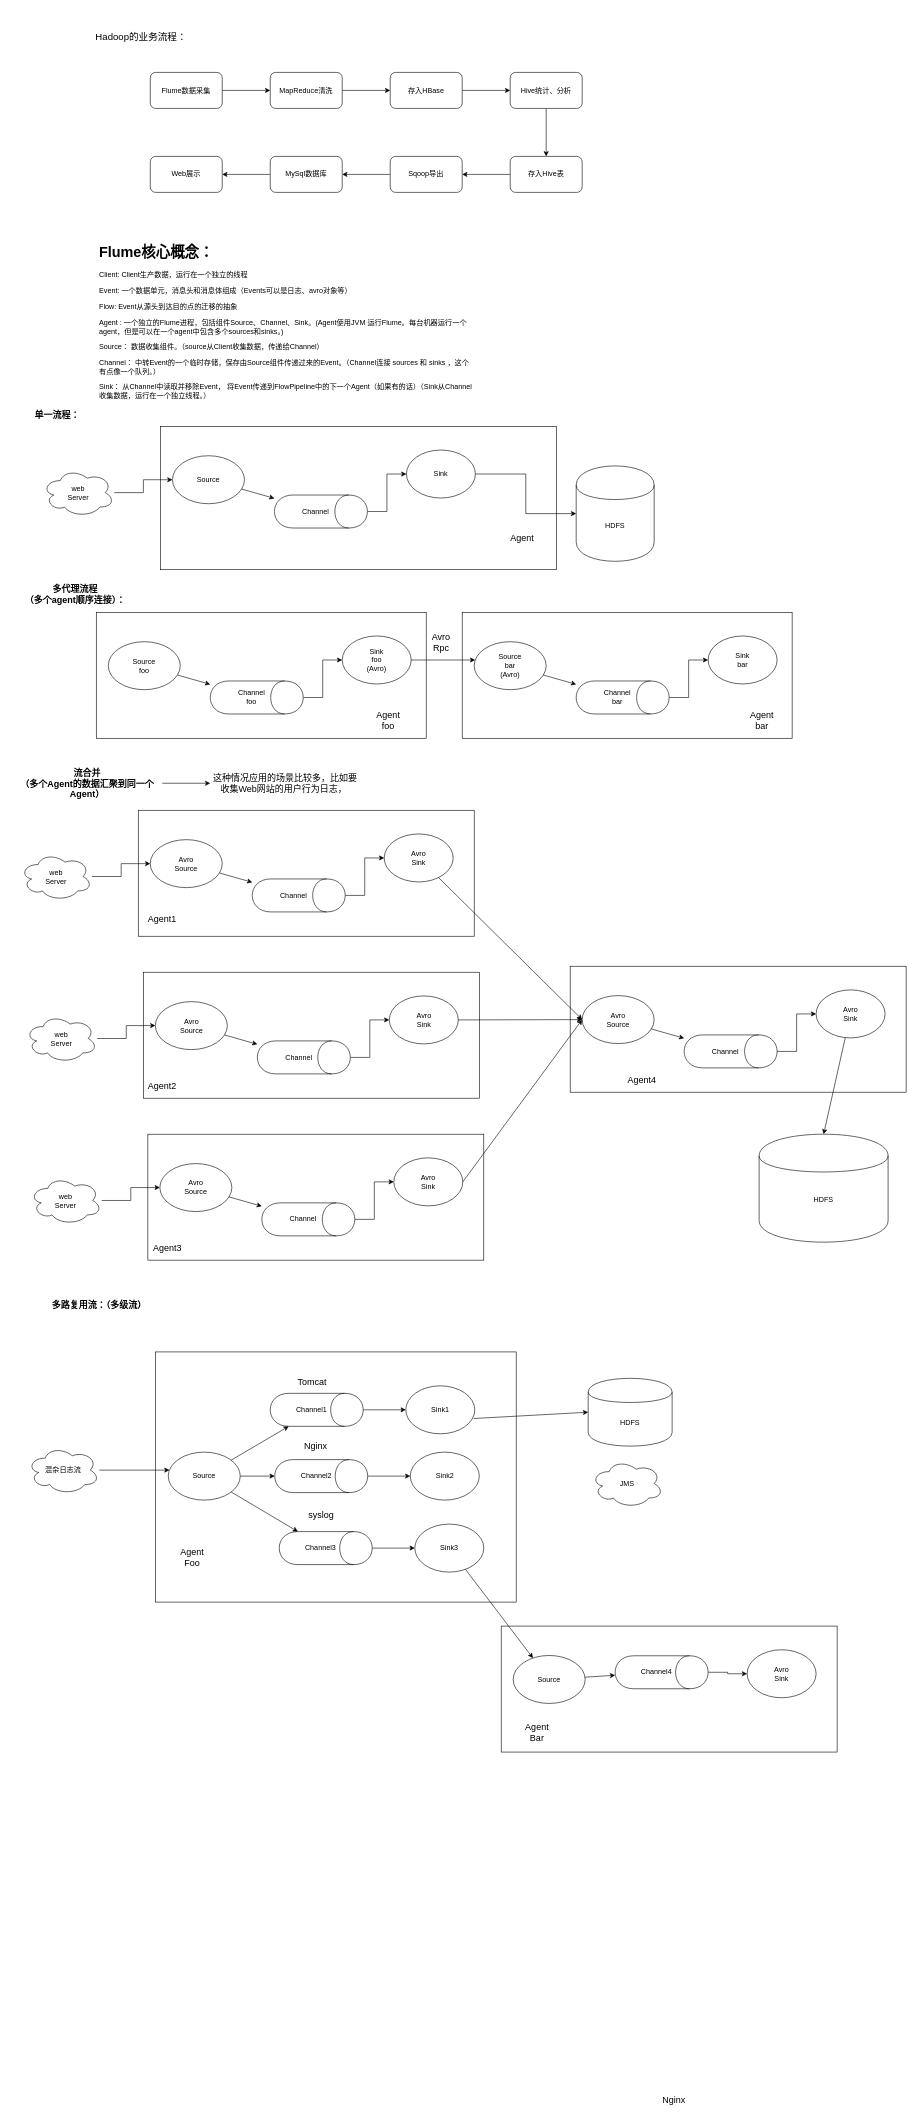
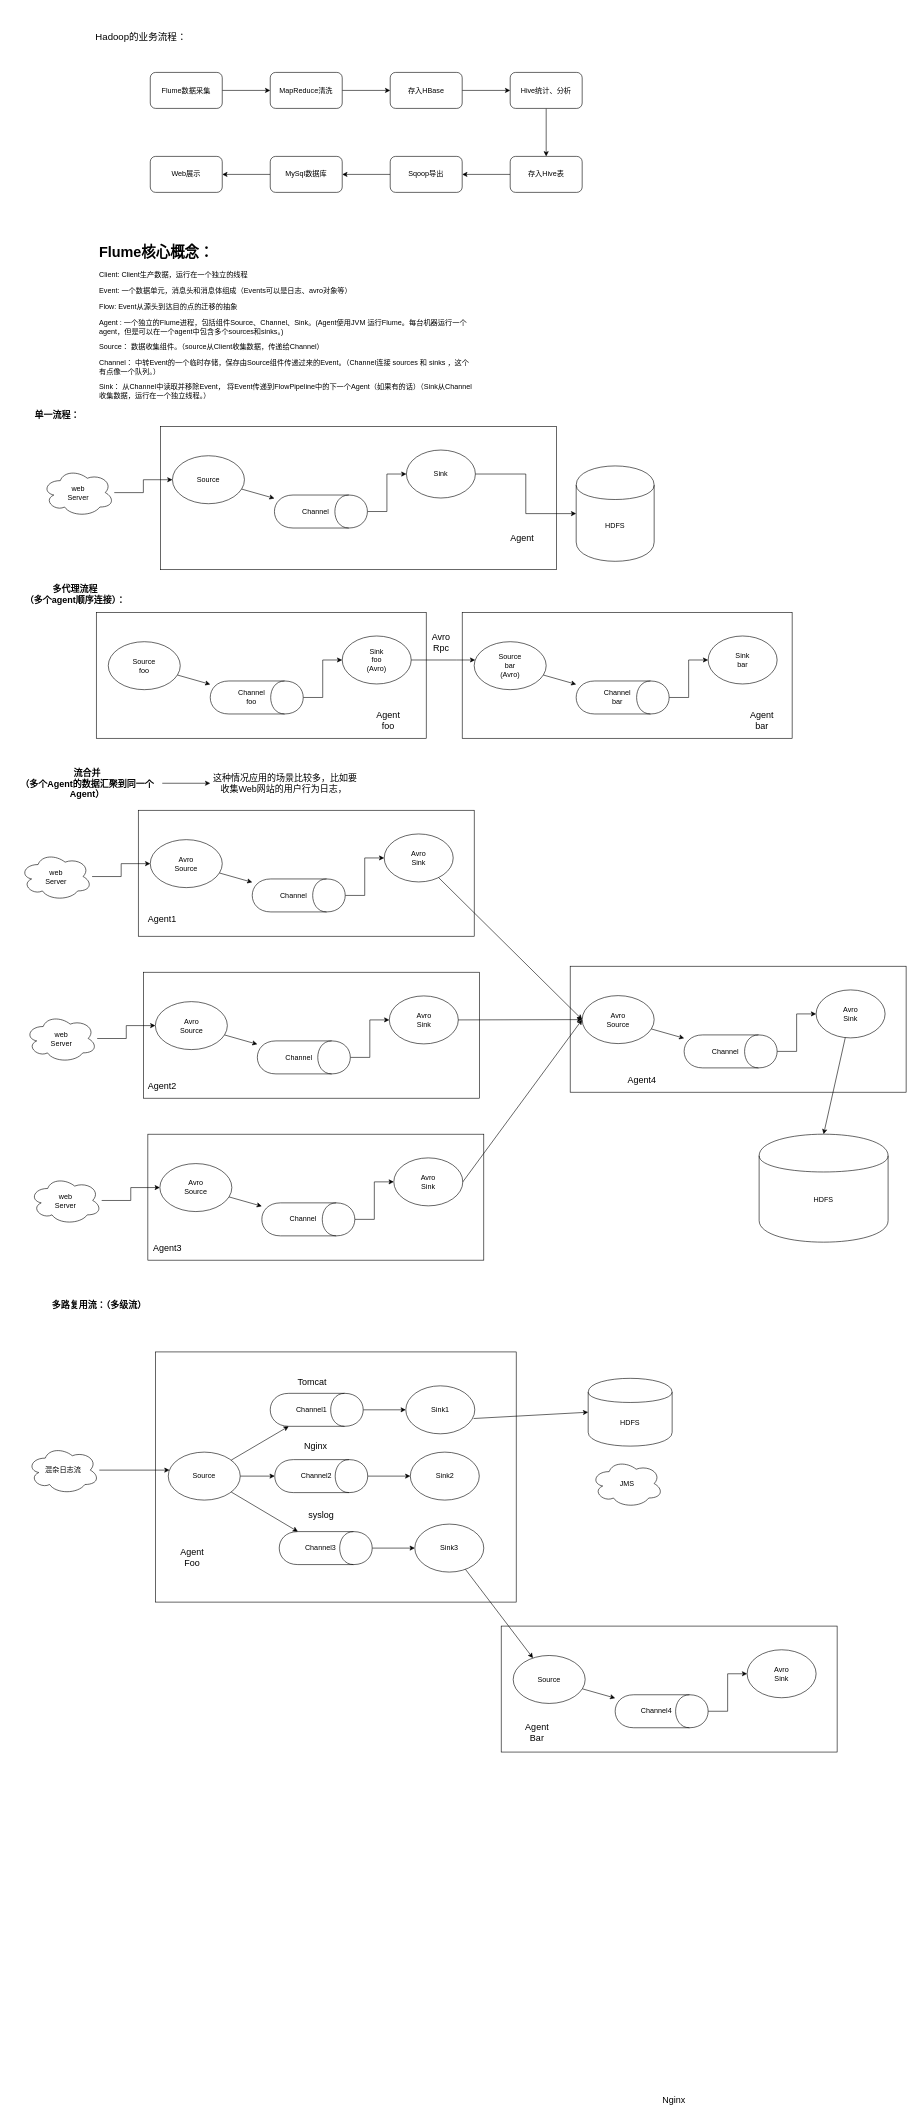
node "Channel4": moved (662, 1673) -> (662, 1712)
